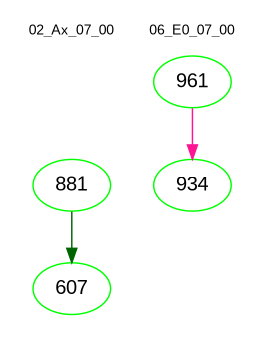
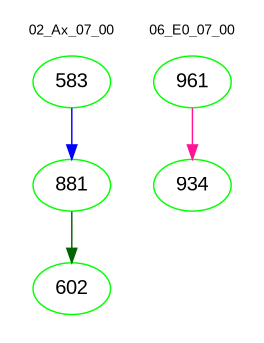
node "583": added
node "607": label "607" -> "602"
